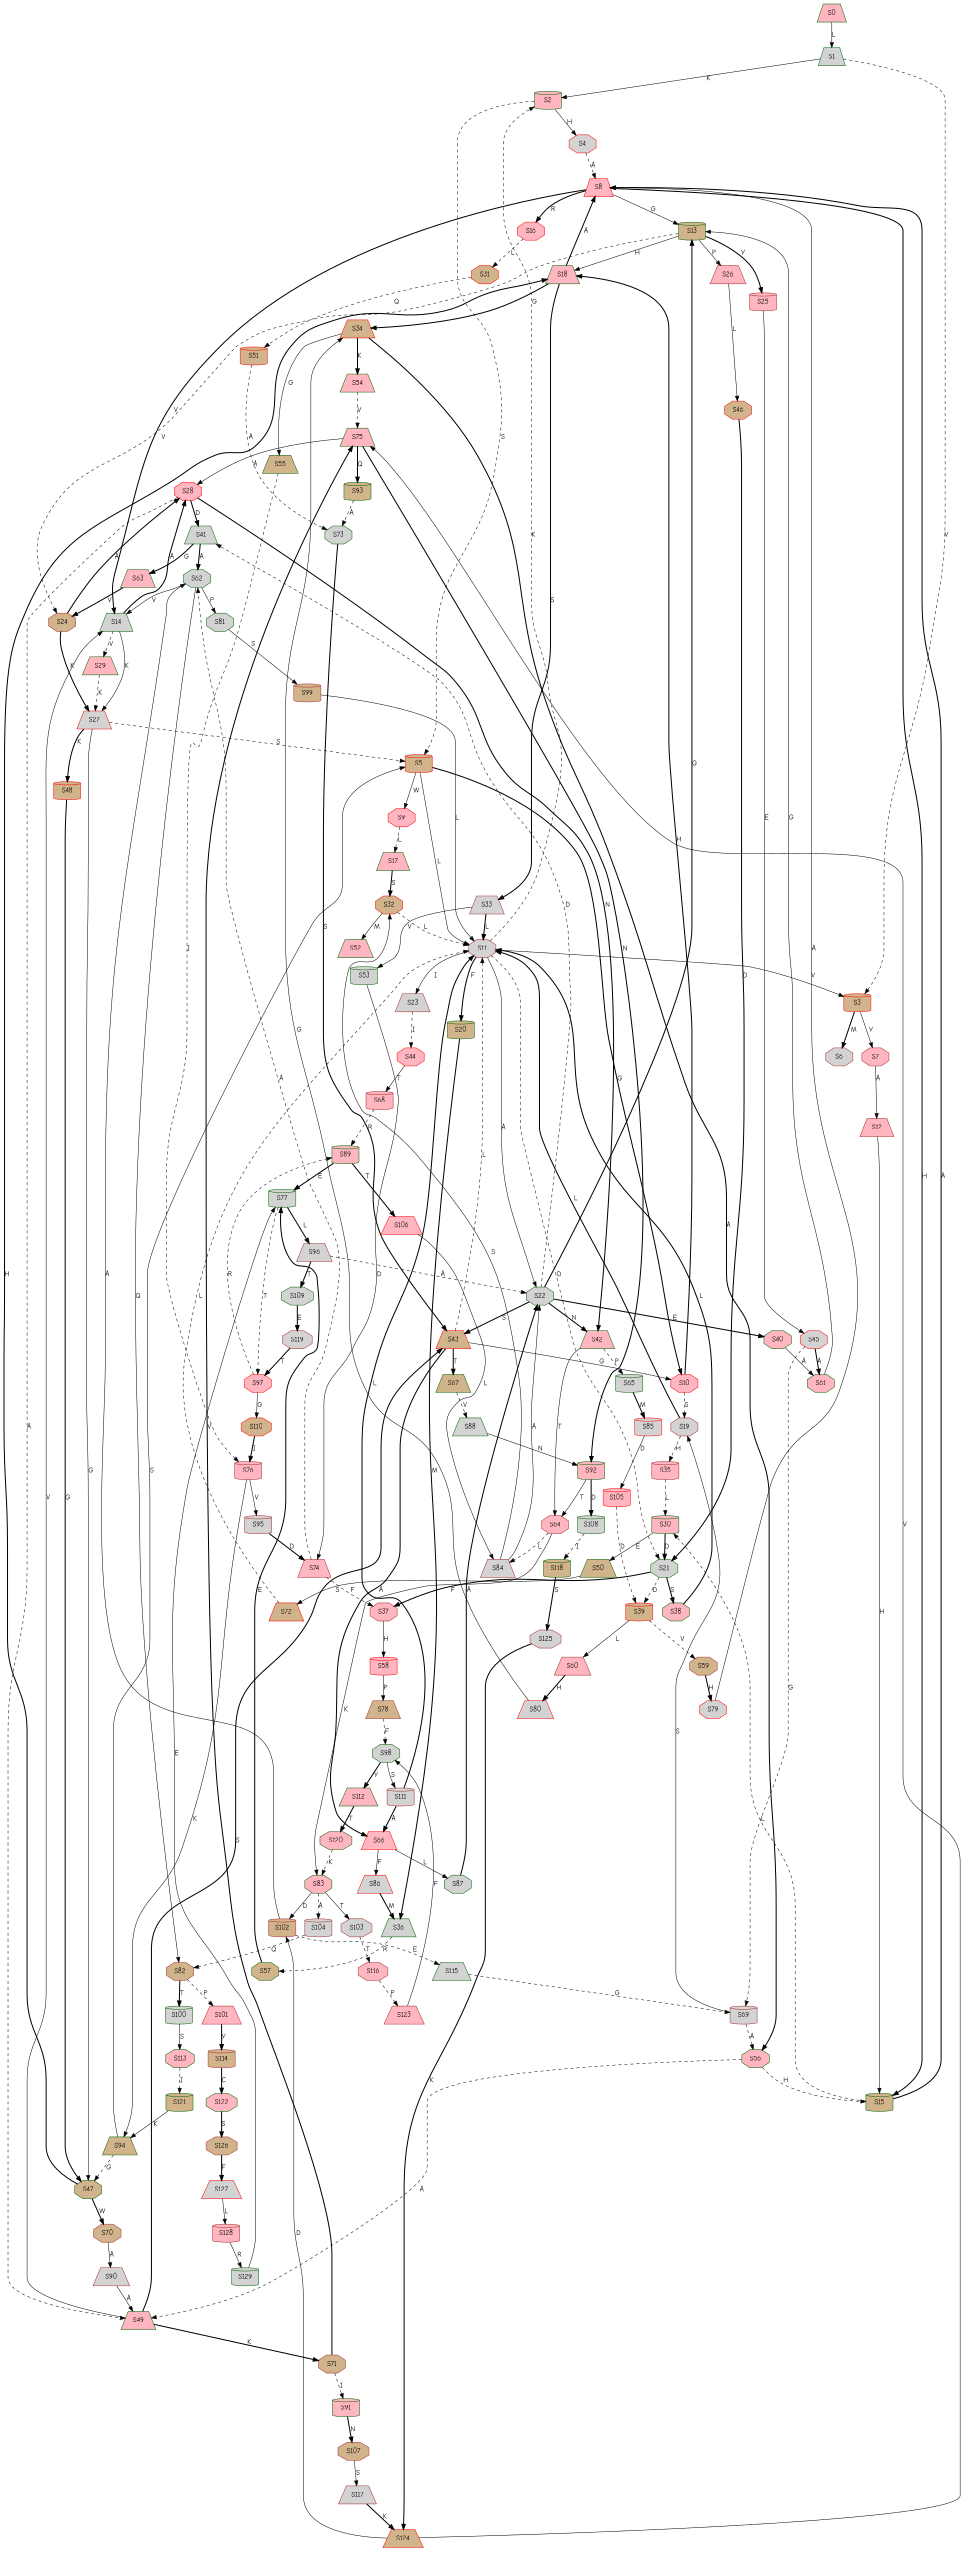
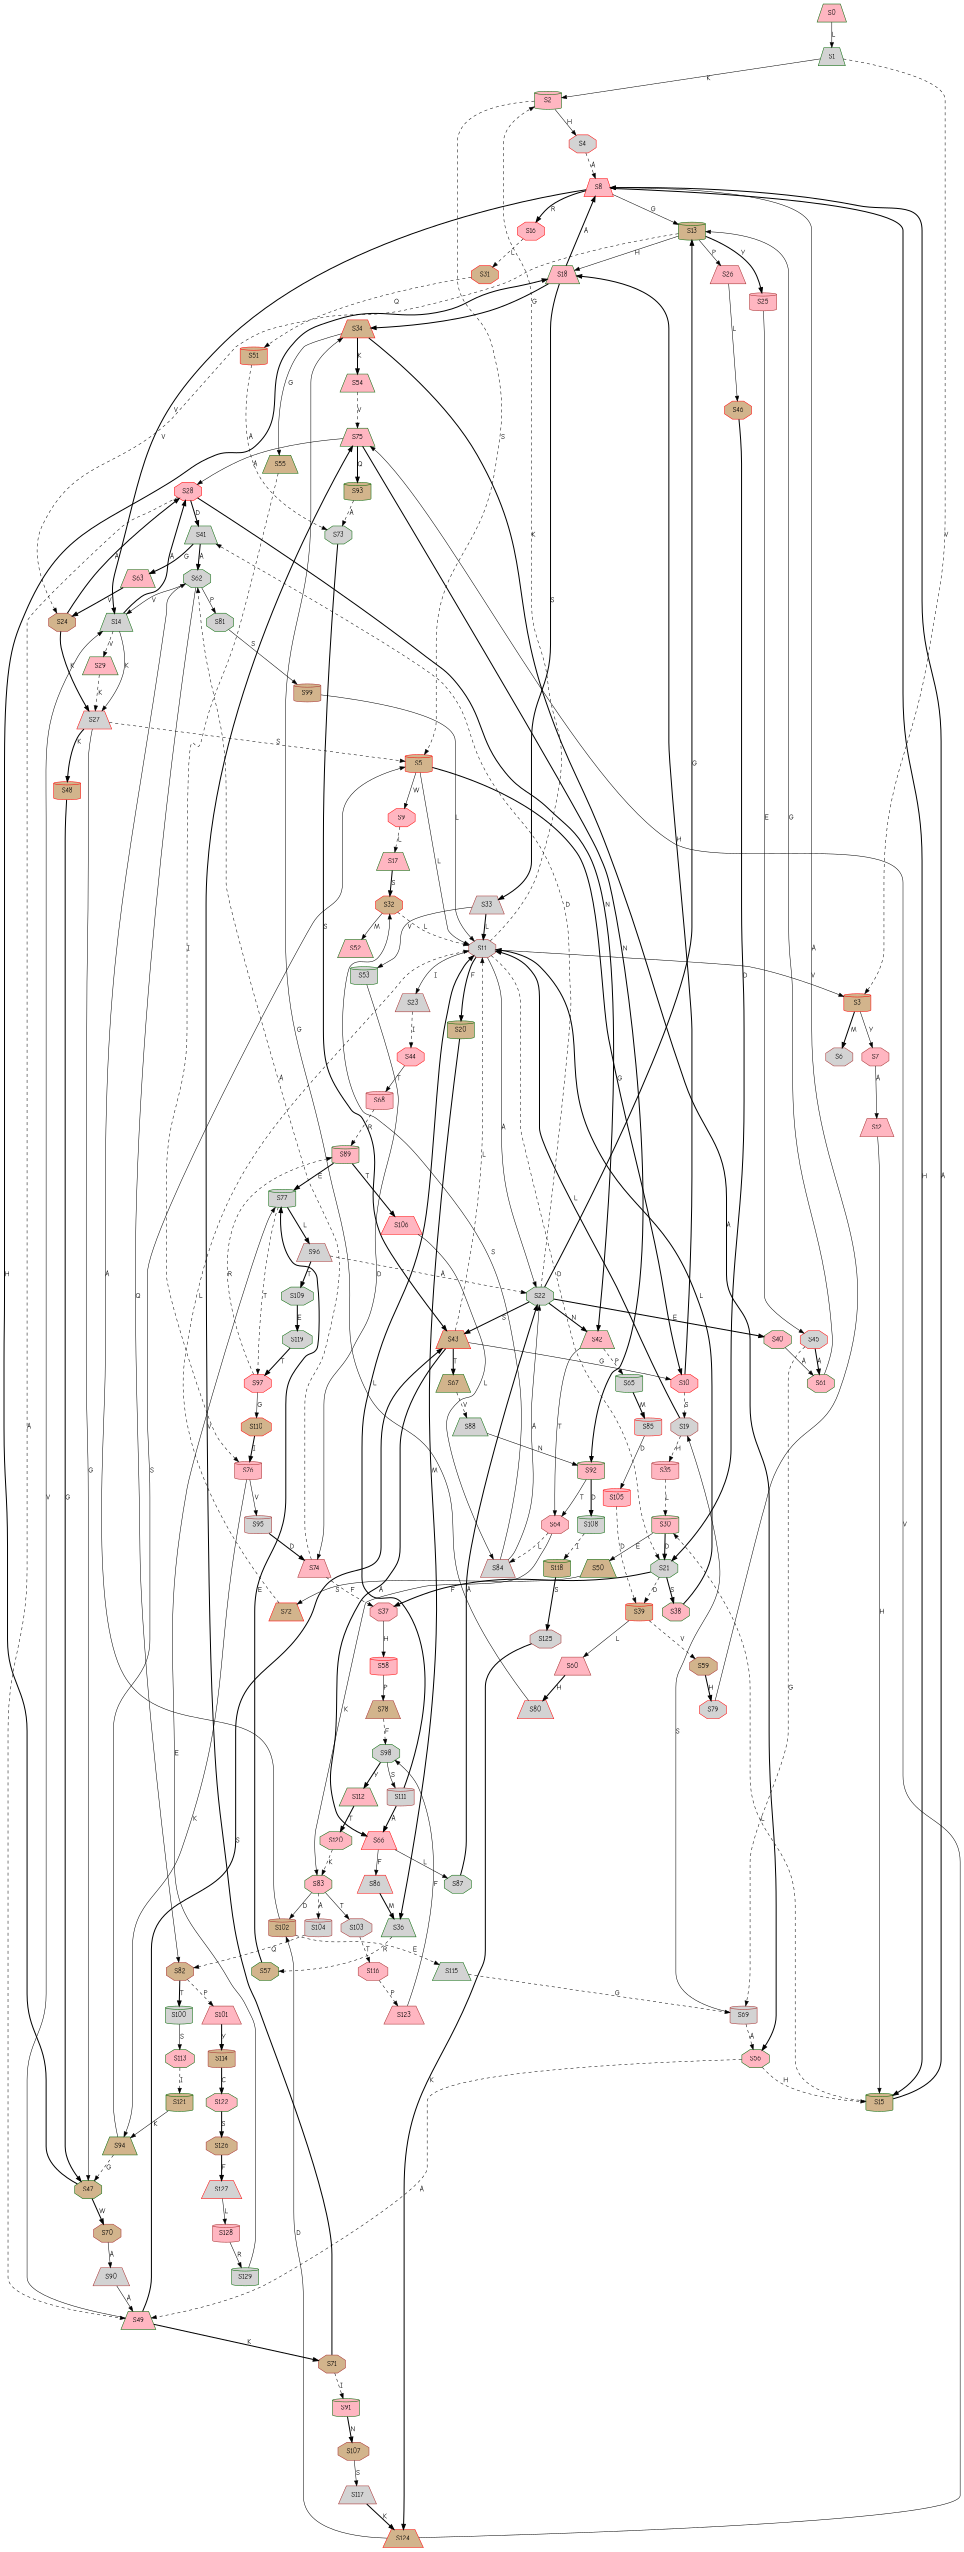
node "S119": color brown -> darkgreen
